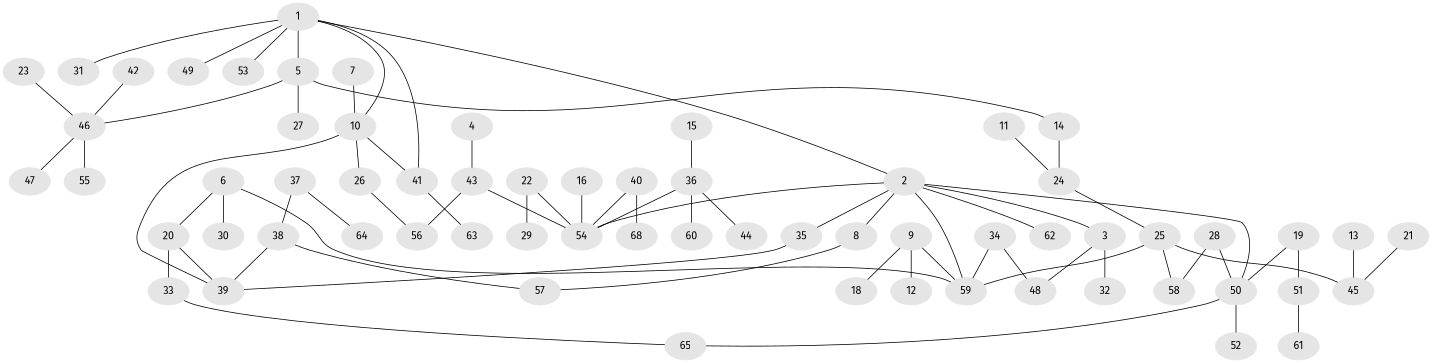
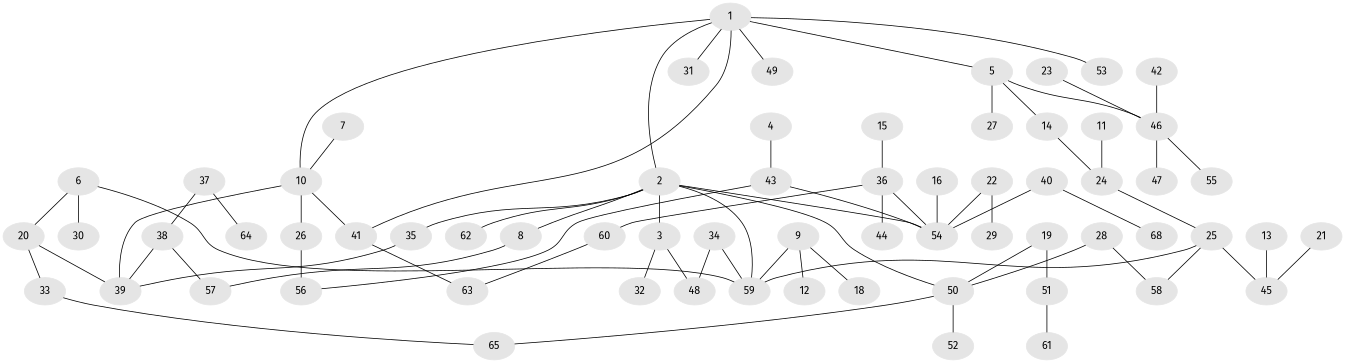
edge "60" -- "63": added
